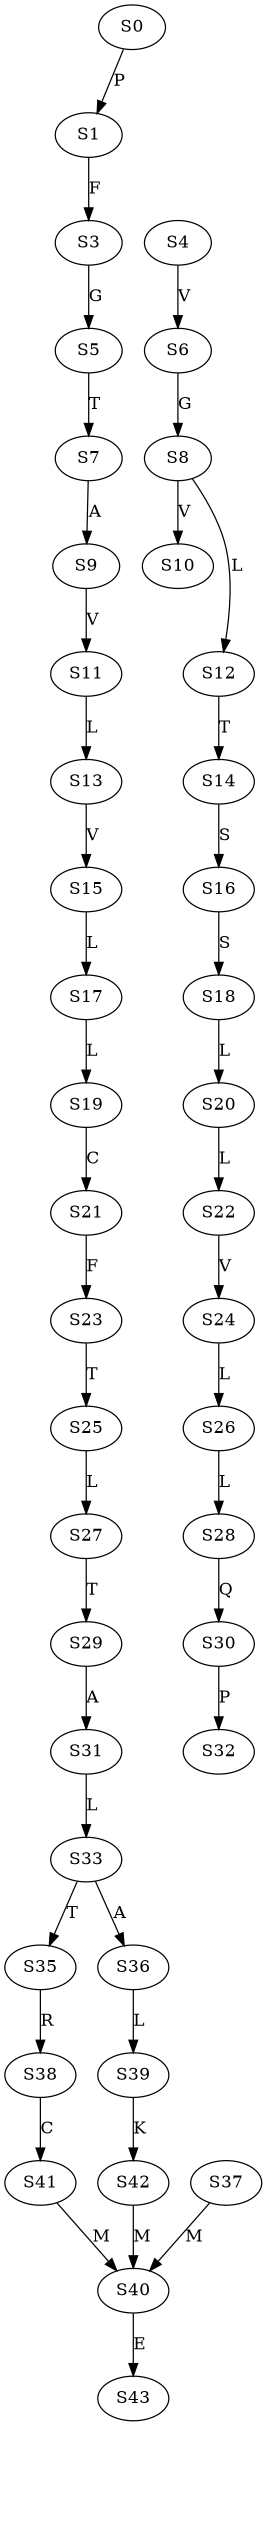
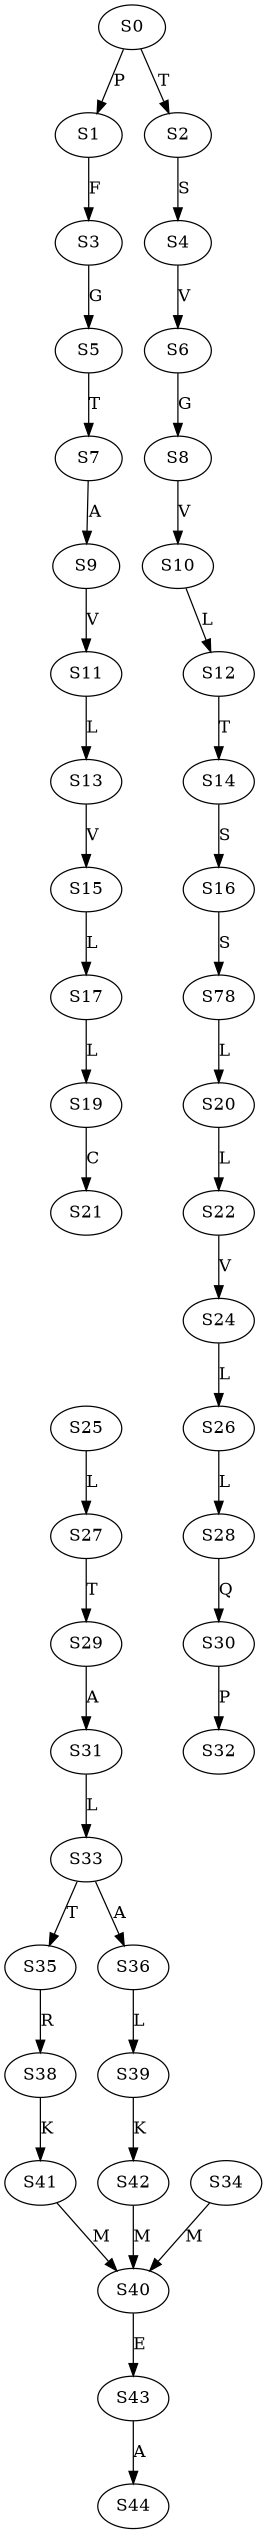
node "S2": added
edge "S8" -> "S12": now "S10" -> "S12"
node "S18": label "S18" -> "S78"
node "S23": removed
edge "S38" -> "S41": label "C" -> "K"
node "S37": label "S37" -> "S34"
node "S44": added
